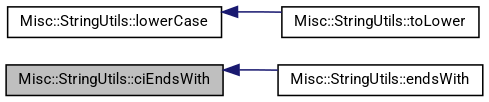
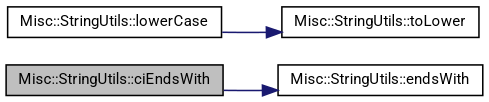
edge "Misc::StringUtils::toLower" -> "Misc::StringUtils::lowerCase": reversed
edge "Misc::StringUtils::endsWith" -> "Misc::StringUtils::ciEndsWith": reversed
